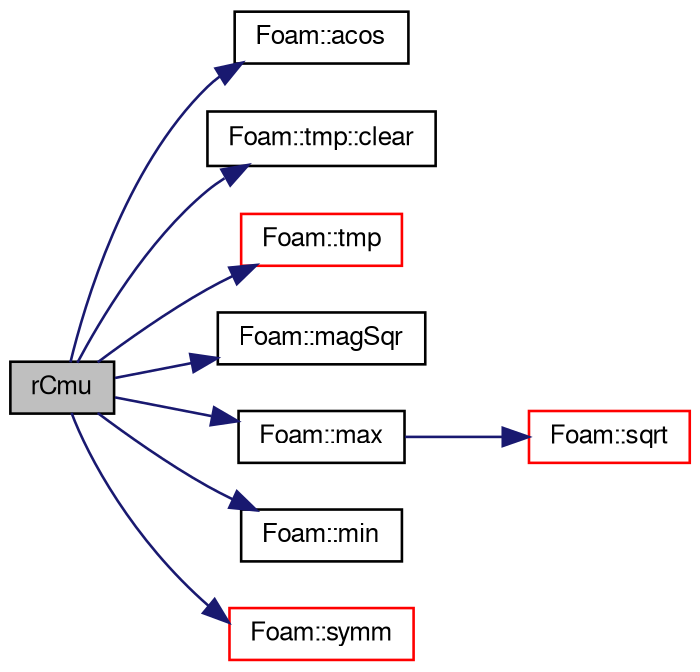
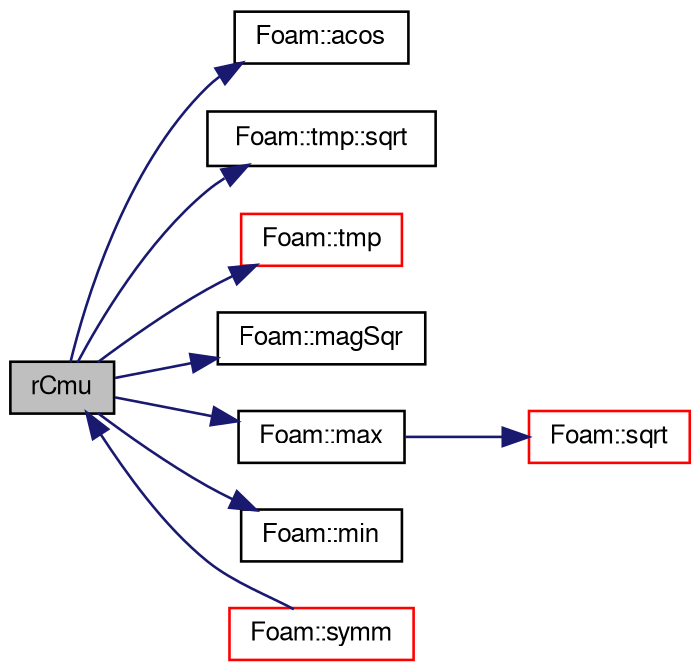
node "Foam::tmp::clear": label "Foam::tmp::clear" -> "Foam::tmp::sqrt"
edge "rCmu" -> "Foam::symm": reversed
